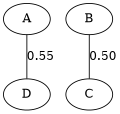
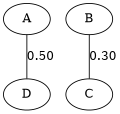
edge "A" -- "D": label "0.55" -> "0.50"
edge "B" -- "C": label "0.50" -> "0.30"
